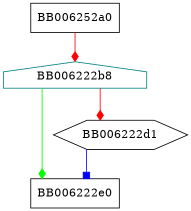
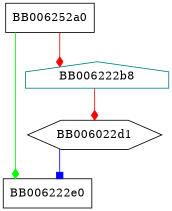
edge "BB006222b8" -> "BB006222e0": now "BB006252a0" -> "BB006222e0"
node "BB006222d1": label "BB006222d1" -> "BB006022d1"
